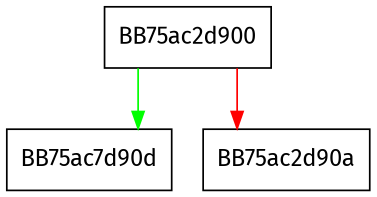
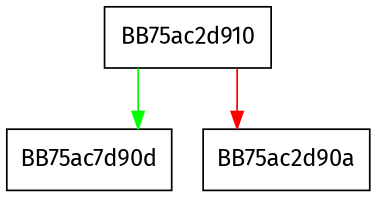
node "BB75ac2d900": label "BB75ac2d900" -> "BB75ac2d910"
